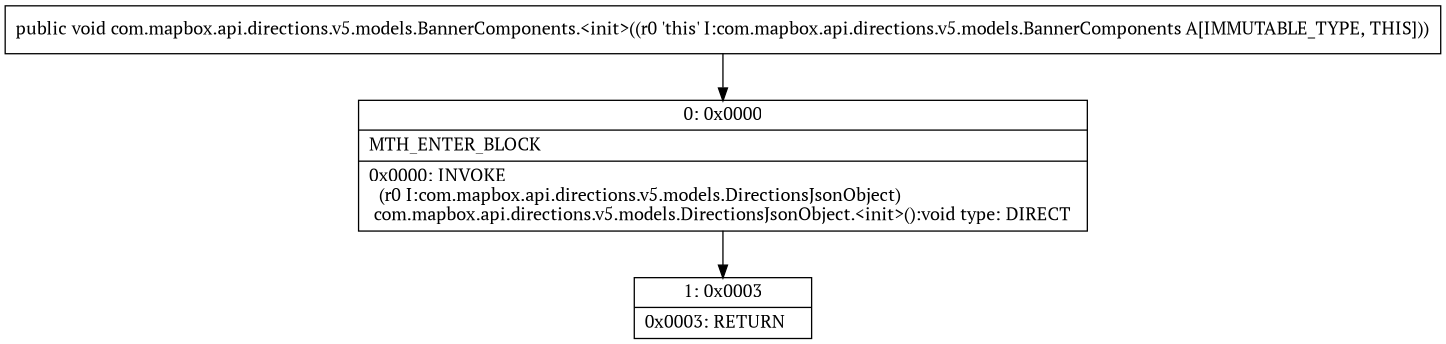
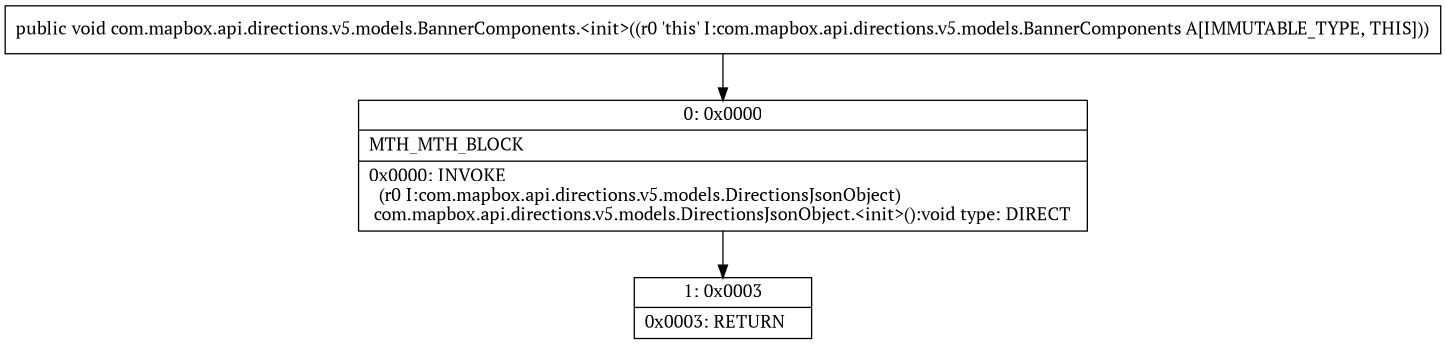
node "0: 0x0000": text "MTH_ENTER_BLOCK" -> "MTH_MTH_BLOCK"
